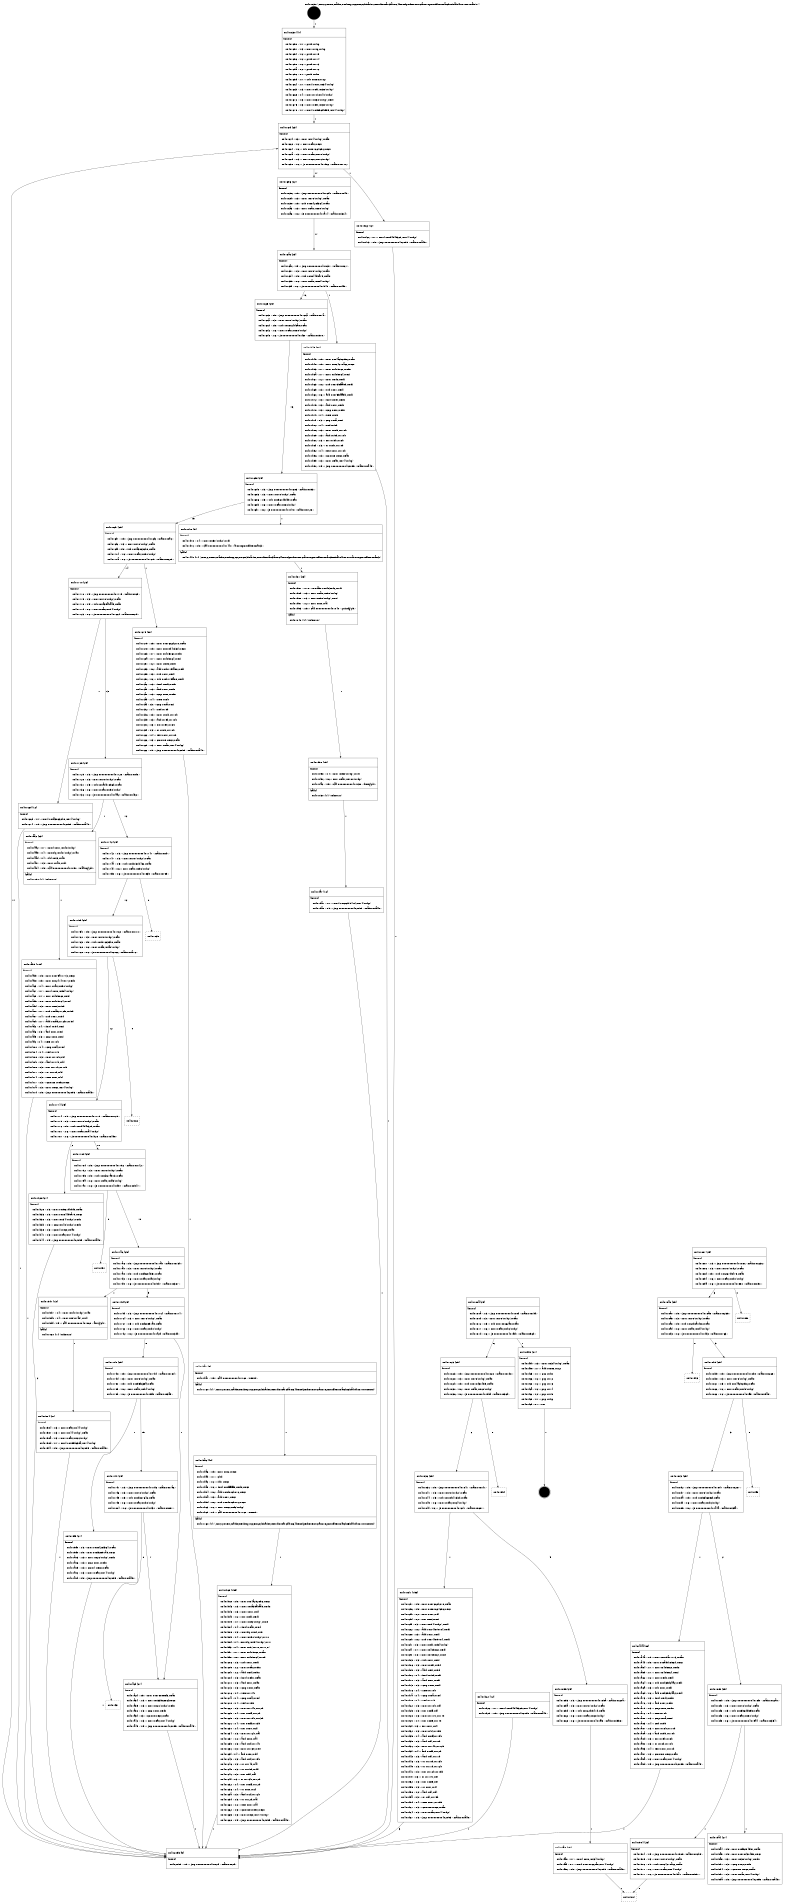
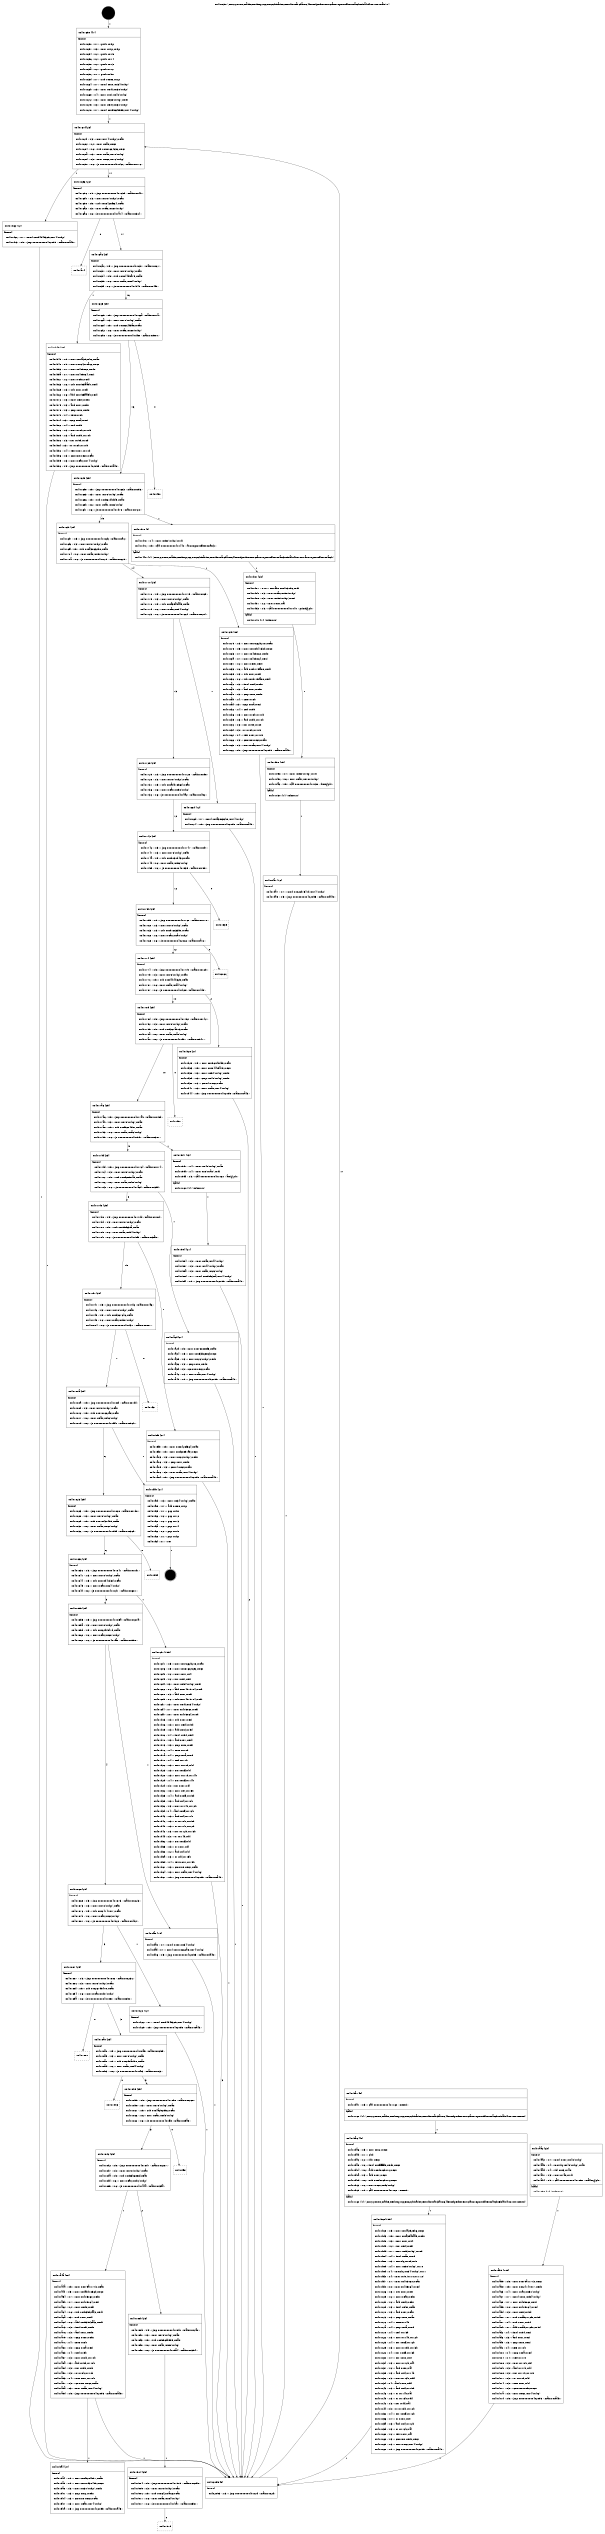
node "0x401a14": added
node "0x401f50": added
edge "0x401729 [25]" -> "0x401aa2 [23]": removed, label "1"
edge "0x4017f1 [25]" -> "0x401a2f [27]": now "0x4017f1 [25]" -> "0x40180a [25]"
edge "0x4018eb [25]" -> "0x4019a4 [27]": now "0x401a4a [88]" -> "0x4019a4 [27]"
edge "0x401fa8 [19]" -> "0x40191d": now "0x401fa8 [19]" -> "0x402095 [5]"
node "0x40186e [25]": added
